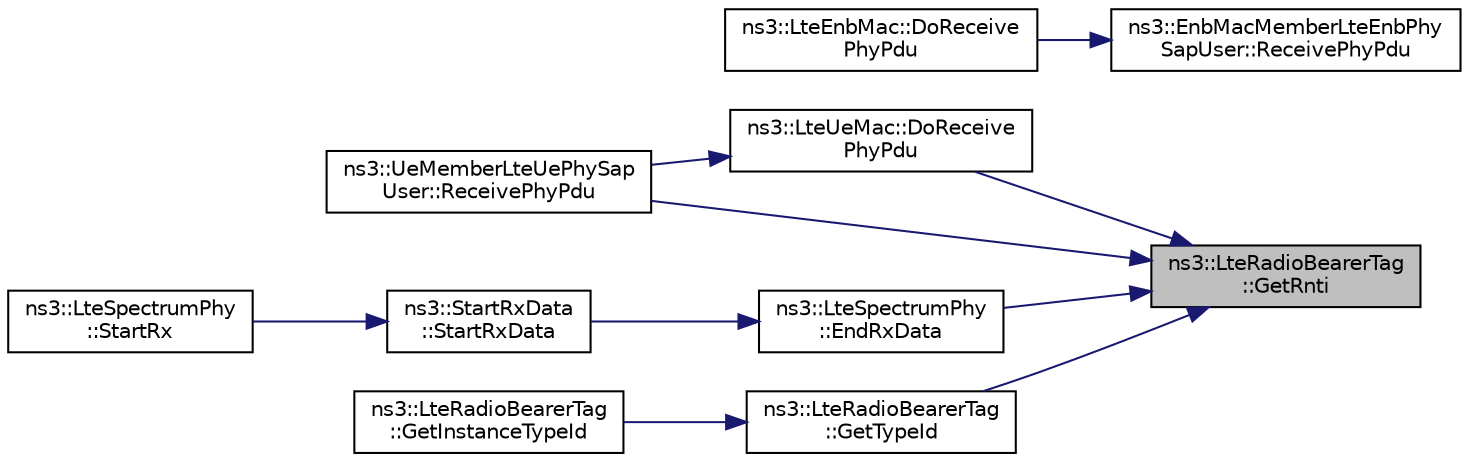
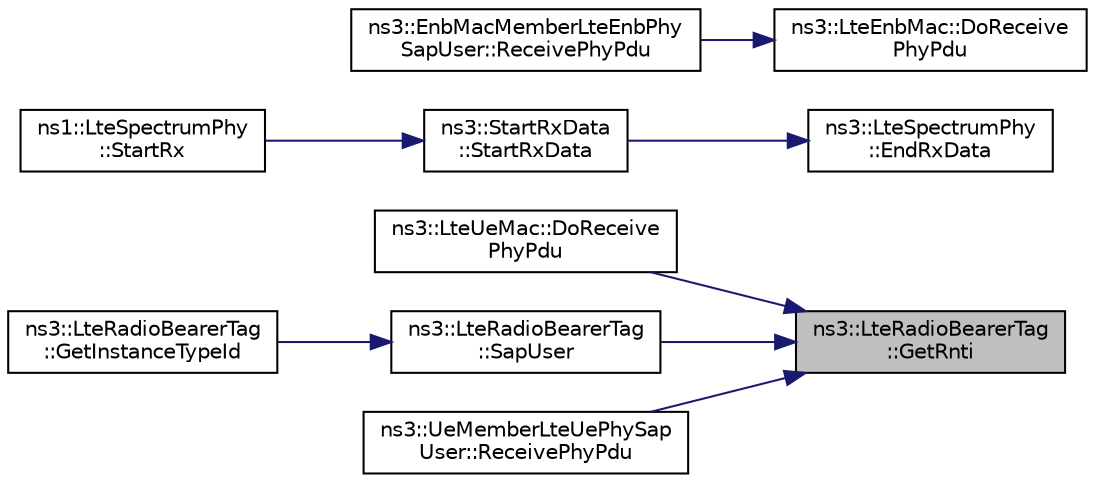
edge "ns3::LteEnbMac::DoReceive PhyPdu" -> "ns3::EnbMacMemberLteEnbPhy SapUser::ReceivePhyPdu": reversed
edge "ns3::UeMemberLteUePhySap User::ReceivePhyPdu" -> "ns3::LteUeMac::DoReceive PhyPdu": removed
edge "ns3::LteSpectrumPhy ::EndRxData" -> "ns3::LteRadioBearerTag ::GetRnti": removed
node "ns3::LteSpectrumPhy ::StartRx": label "ns3::LteSpectrumPhy ::StartRx" -> "ns1::LteSpectrumPhy ::StartRx"
node "ns3::LteRadioBearerTag ::GetTypeId": label "ns3::LteRadioBearerTag ::GetTypeId" -> "ns3::LteRadioBearerTag ::SapUser"
